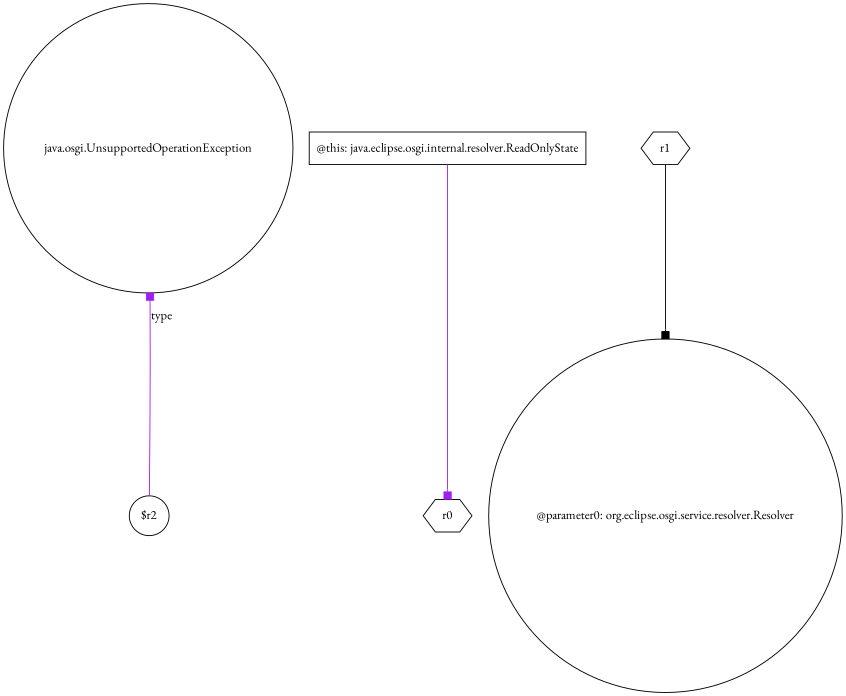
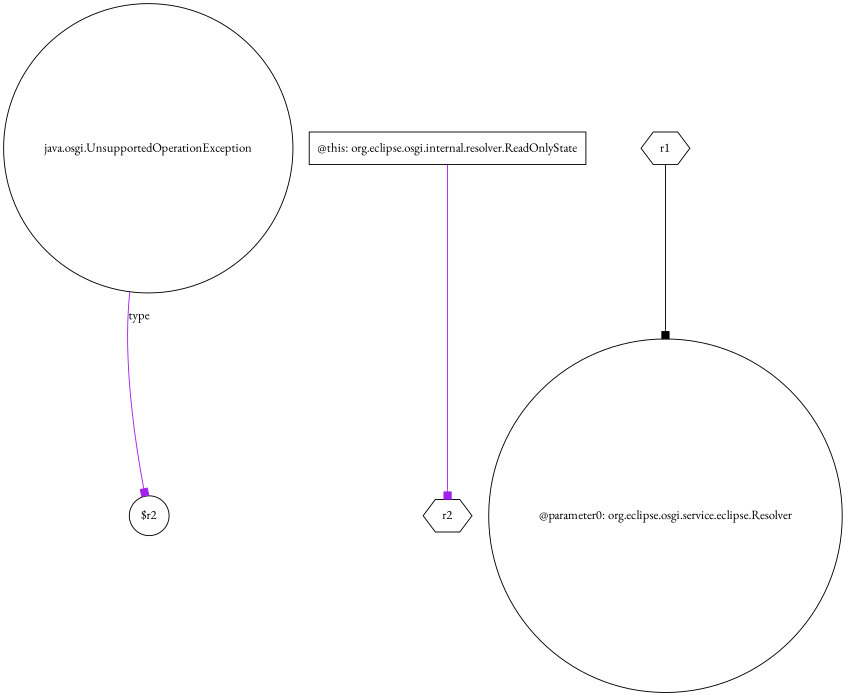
node "@this: java.eclipse.osgi.internal.resolver.ReadOnlyState": label "@this: java.eclipse.osgi.internal.resolver.ReadOnlyState" -> "@this: org.eclipse.osgi.internal.resolver.ReadOnlyState"
edge "$r2" -> "java.osgi.UnsupportedOperationException": reversed
node "r0": label "r0" -> "r2"
node "@parameter0: org.eclipse.osgi.service.resolver.Resolver": label "@parameter0: org.eclipse.osgi.service.resolver.Resolver" -> "@parameter0: org.eclipse.osgi.service.eclipse.Resolver"
